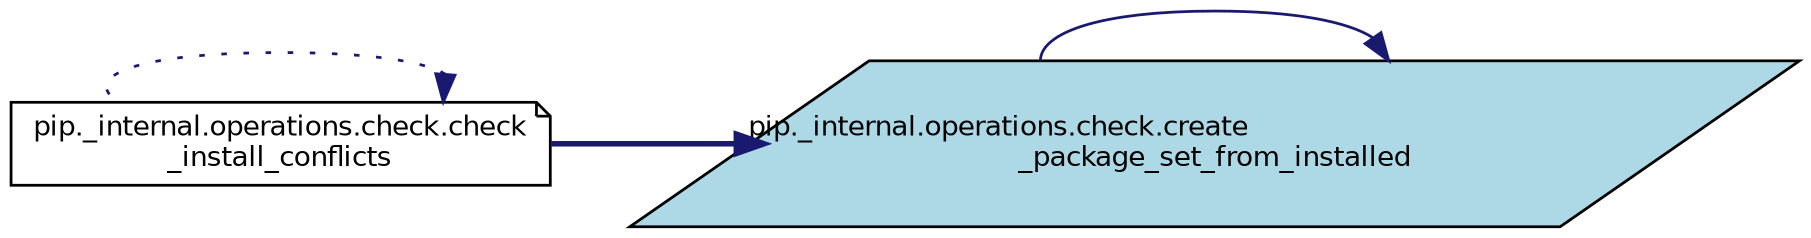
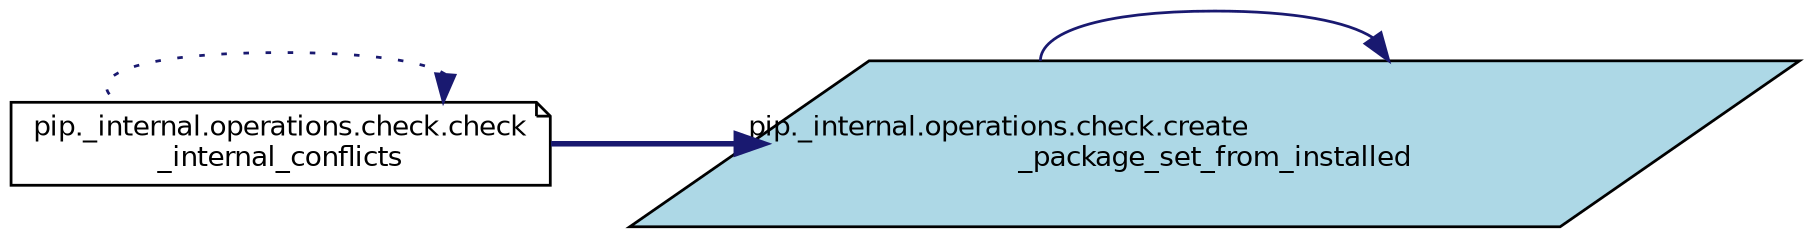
node "pip._internal.operations.check.check _install_conflicts": label "pip._internal.operations.check.check _install_conflicts" -> "pip._internal.operations.check.check _internal_conflicts"
